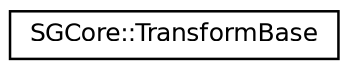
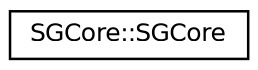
node "SGCore::TransformBase": label "SGCore::TransformBase" -> "SGCore::SGCore"
